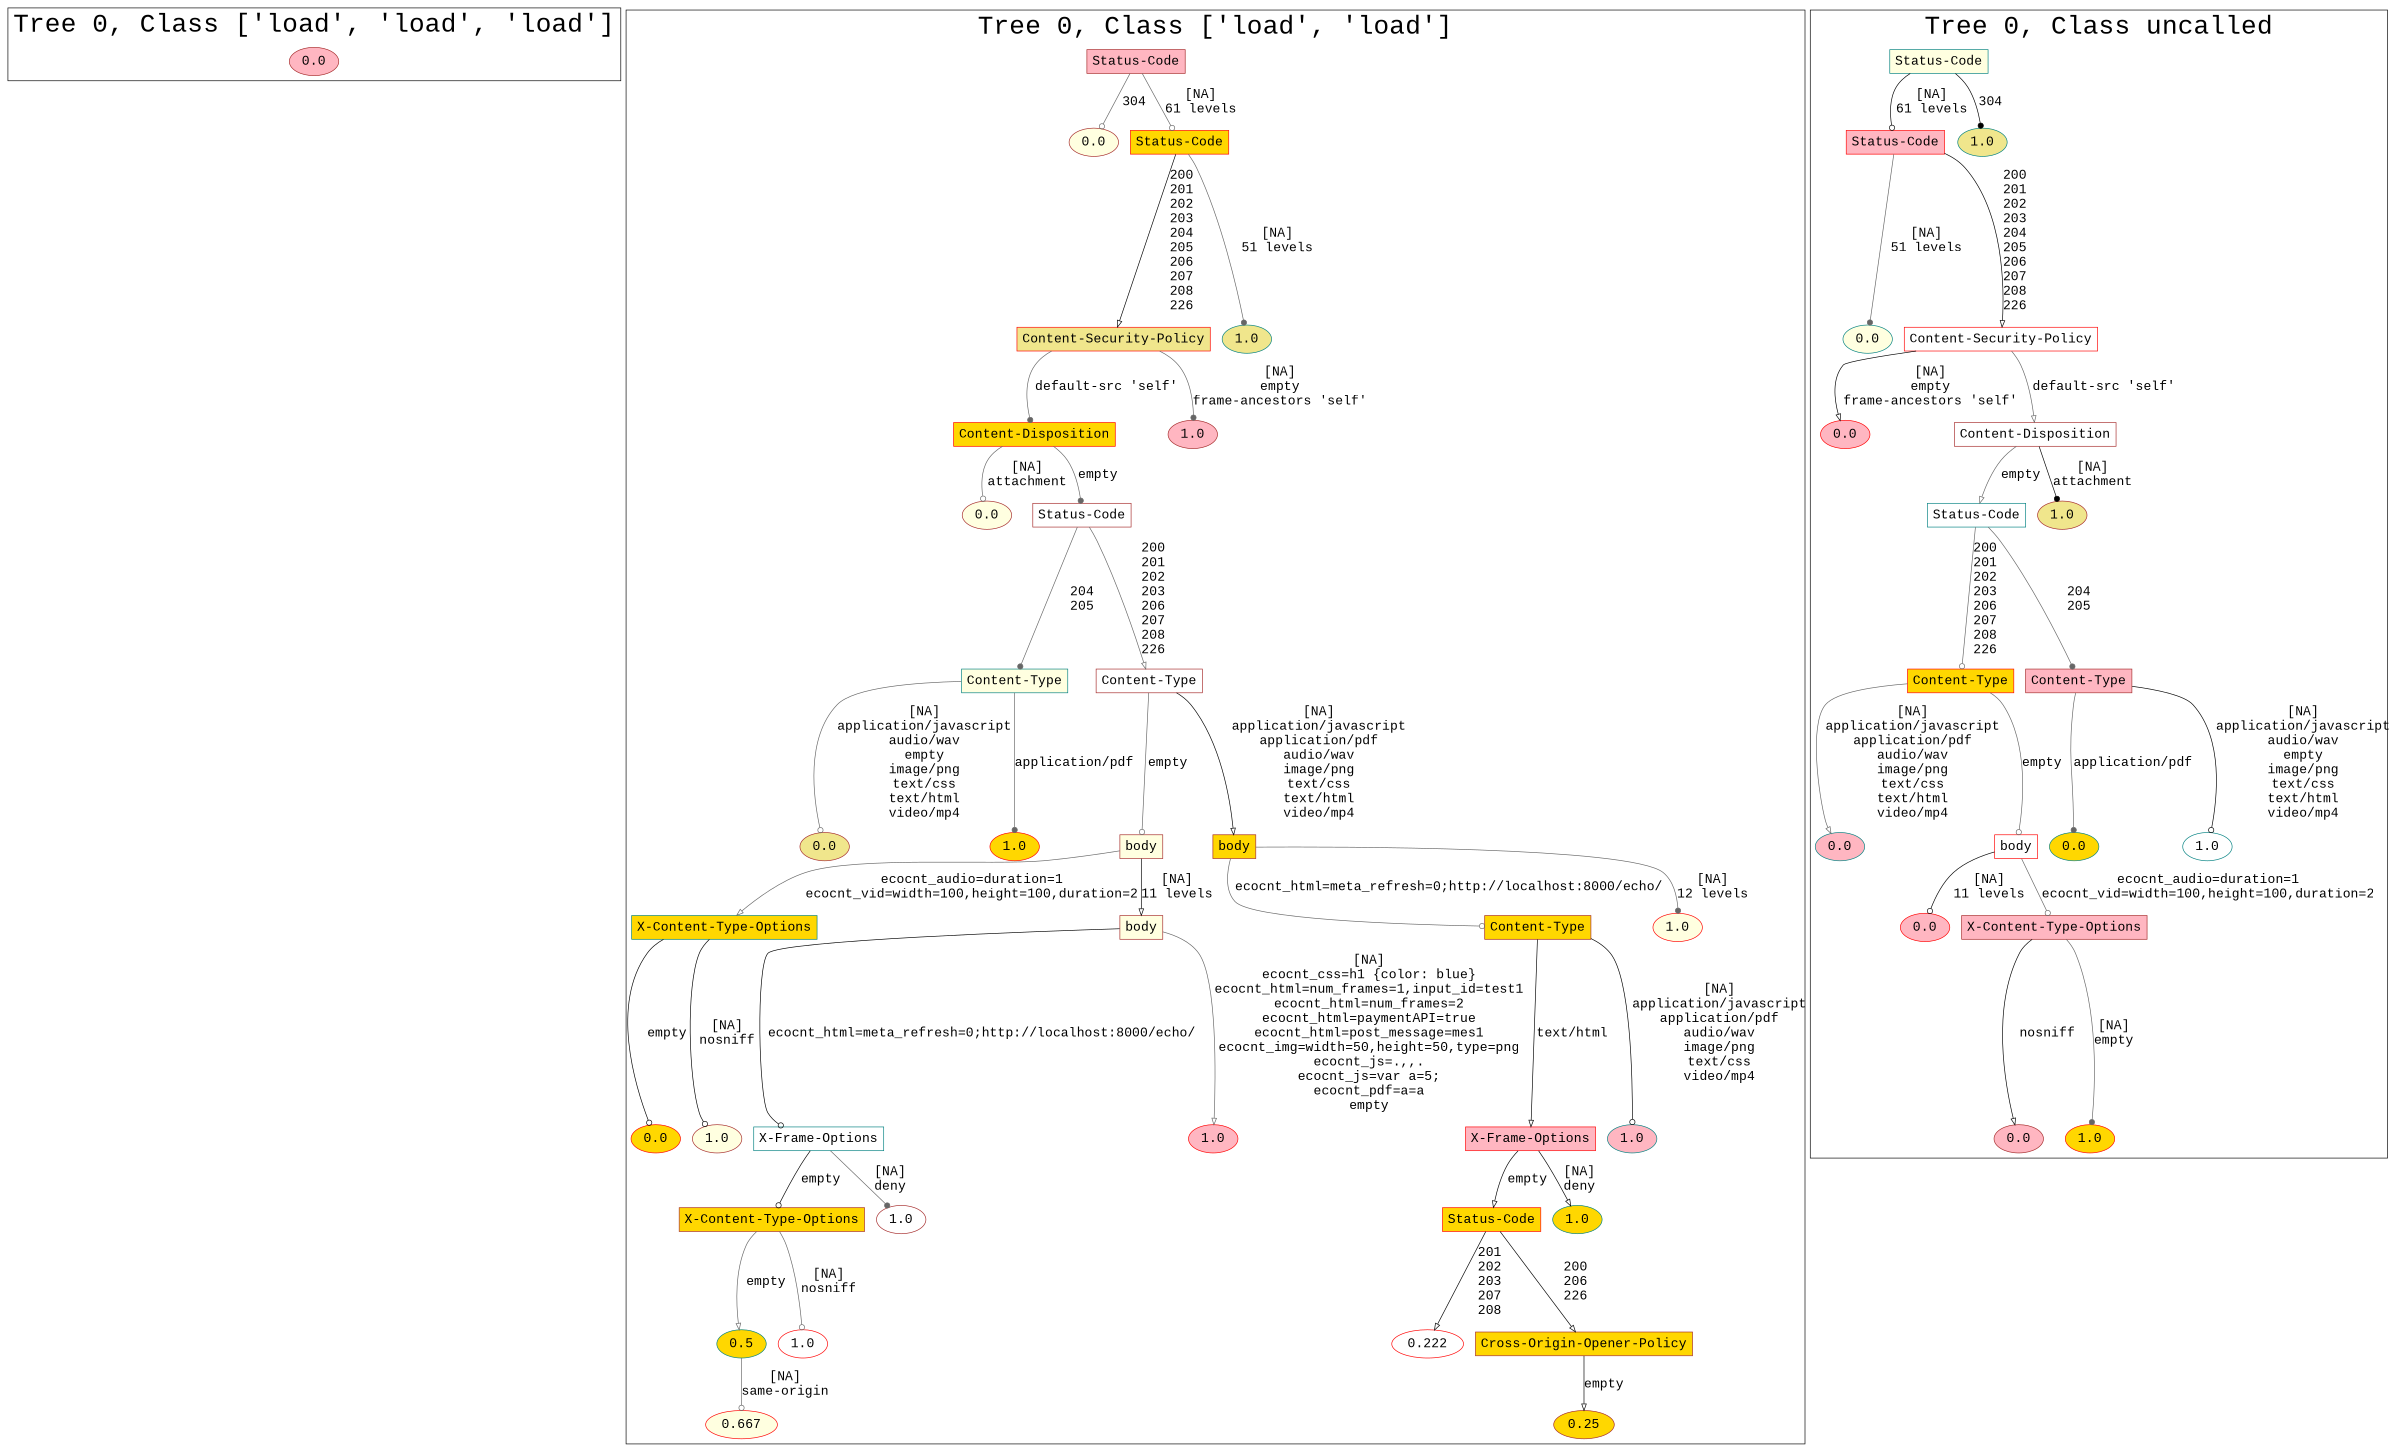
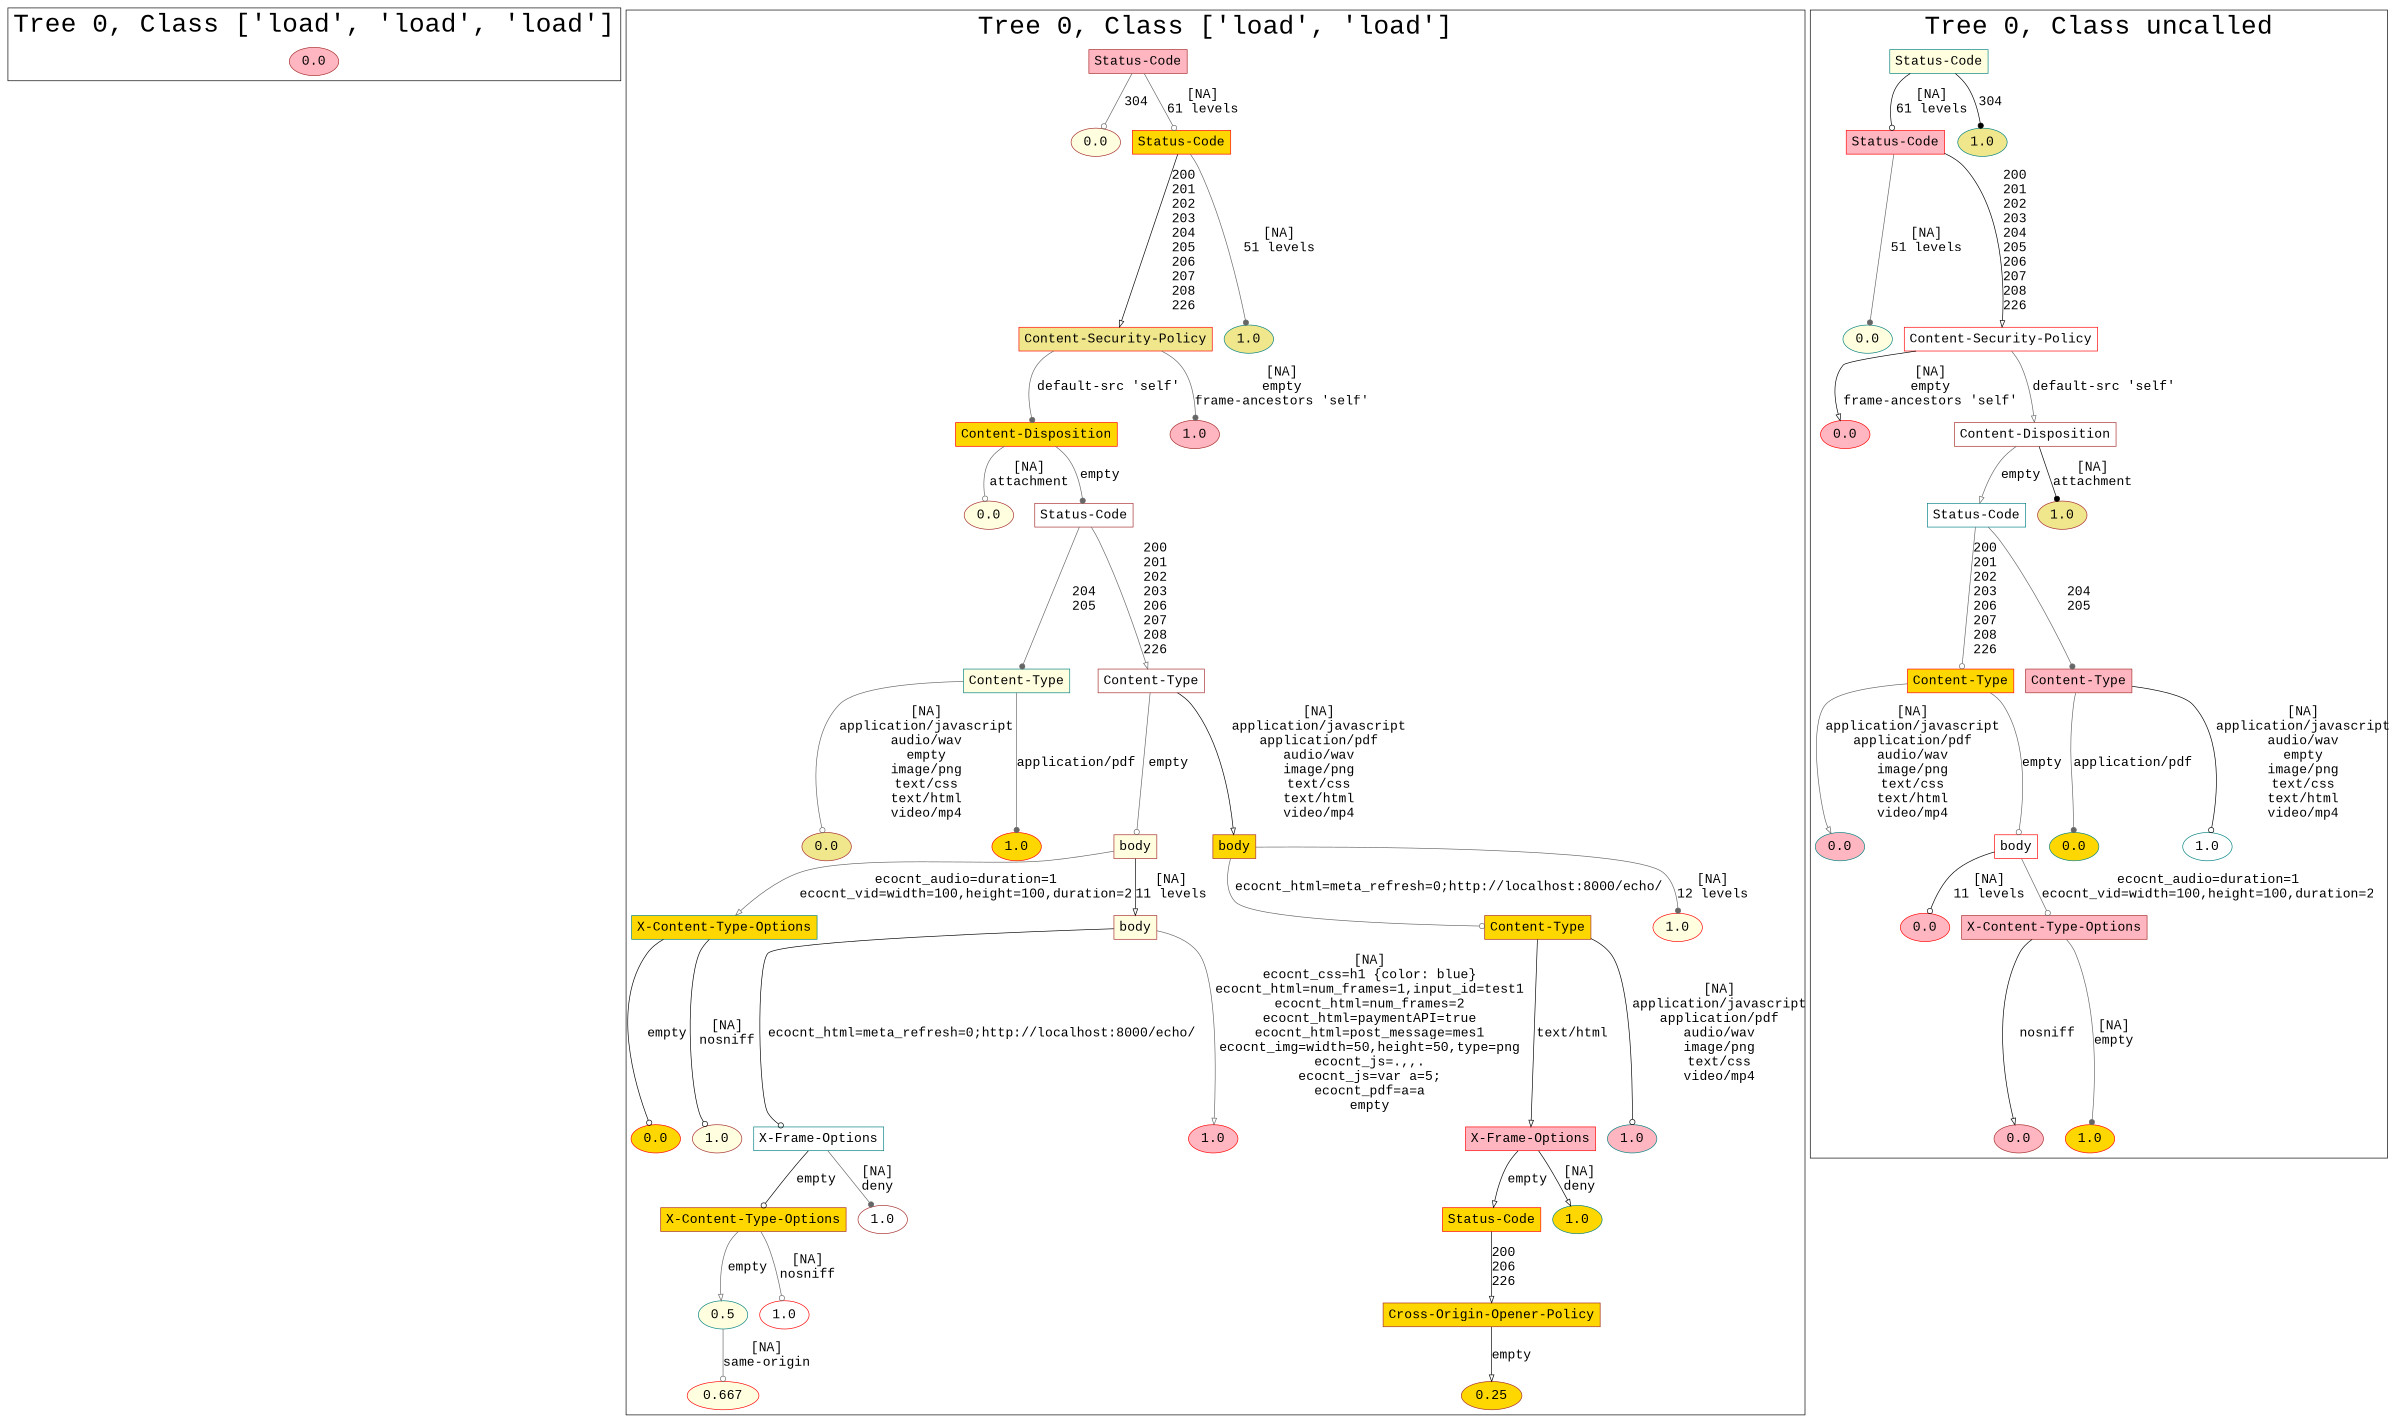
node "0.5": fillcolor gold -> lightyellow
node "0.222": removed
